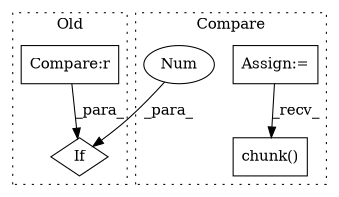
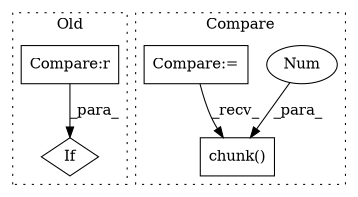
node "Assign:=": label "Assign:=" -> "Compare:="
edge "Num" -> "If": now "Num" -> "chunk()"
